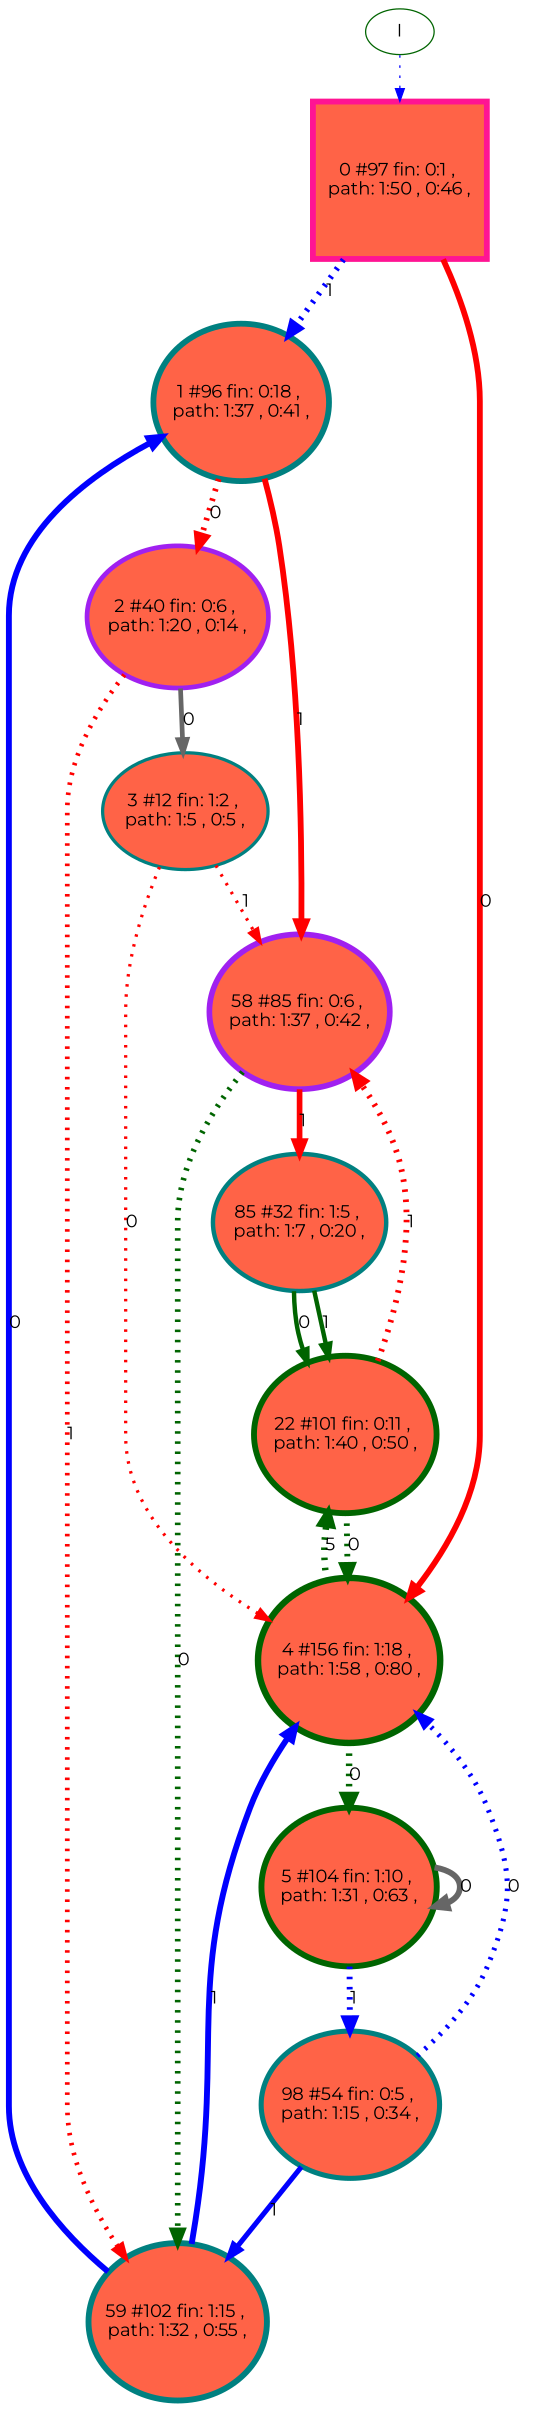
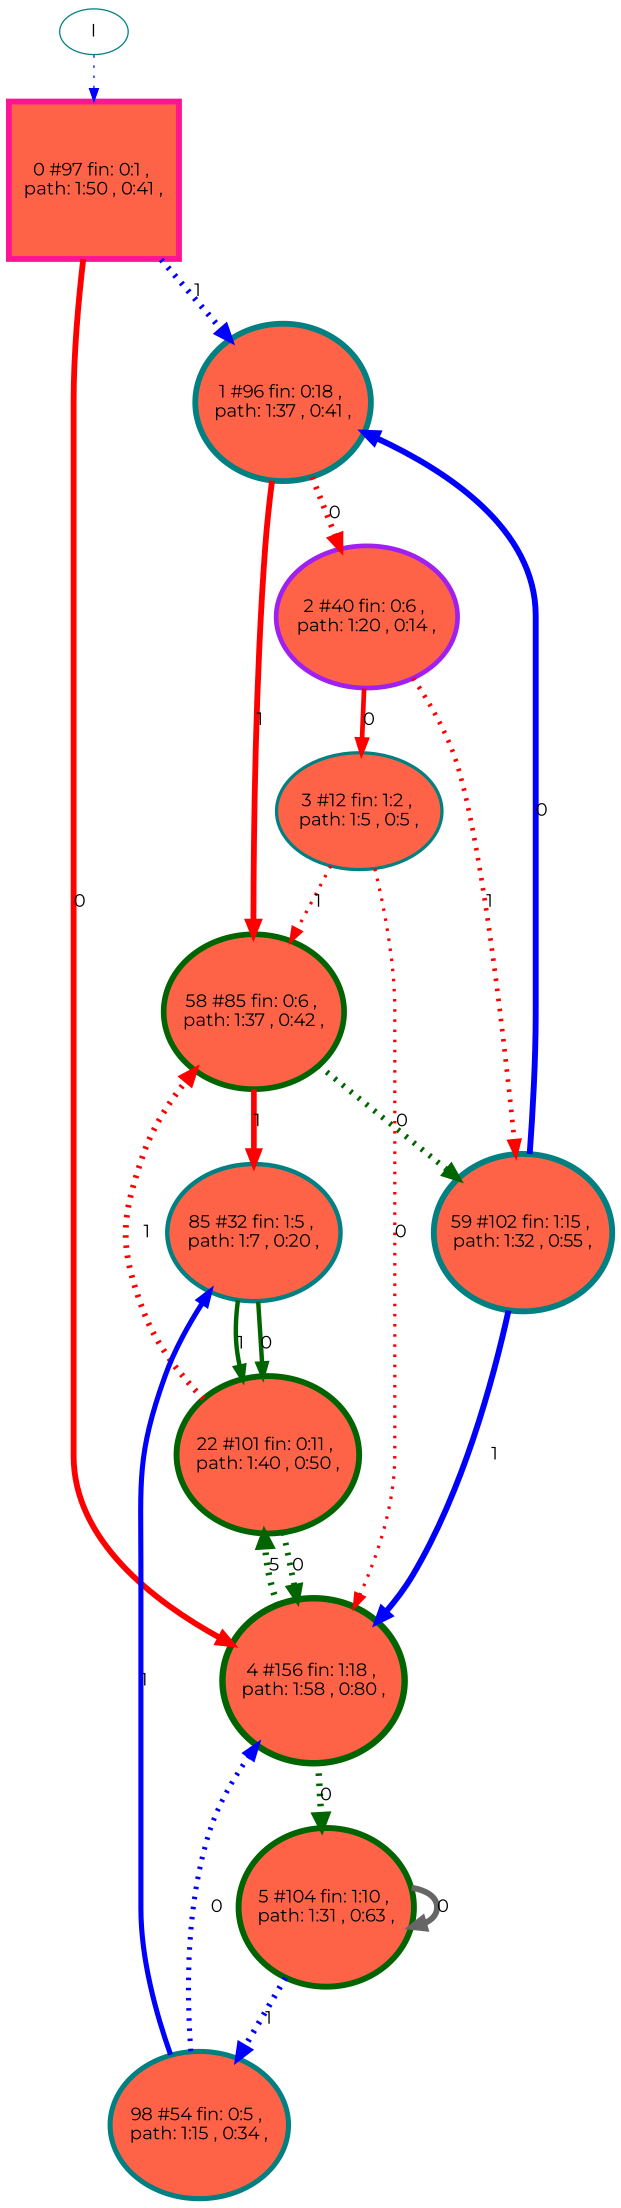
node "I": color darkgreen -> teal
node "0 #97 fin: 0:1 , path: 1:50 , 0:46 ,": label "0 #97 fin: 0:1 , path: 1:50 , 0:46 ," -> "0 #97 fin: 0:1 , path: 1:50 , 0:41 ,"
edge "2 #40 fin: 0:6 , path: 1:20 , 0:14 ," -> "3 #12 fin: 1:2 , path: 1:5 , 0:5 ,": color gray40 -> red
node "58 #85 fin: 0:6 , path: 1:37 , 0:42 ,": color purple -> darkgreen
edge "98 #54 fin: 0:5 , path: 1:15 , 0:34 ," -> "59 #102 fin: 1:15 , path: 1:32 , 0:55 ,": now "98 #54 fin: 0:5 , path: 1:15 , 0:34 ," -> "85 #32 fin: 1:5 , path: 1:7 , 0:20 ,"
